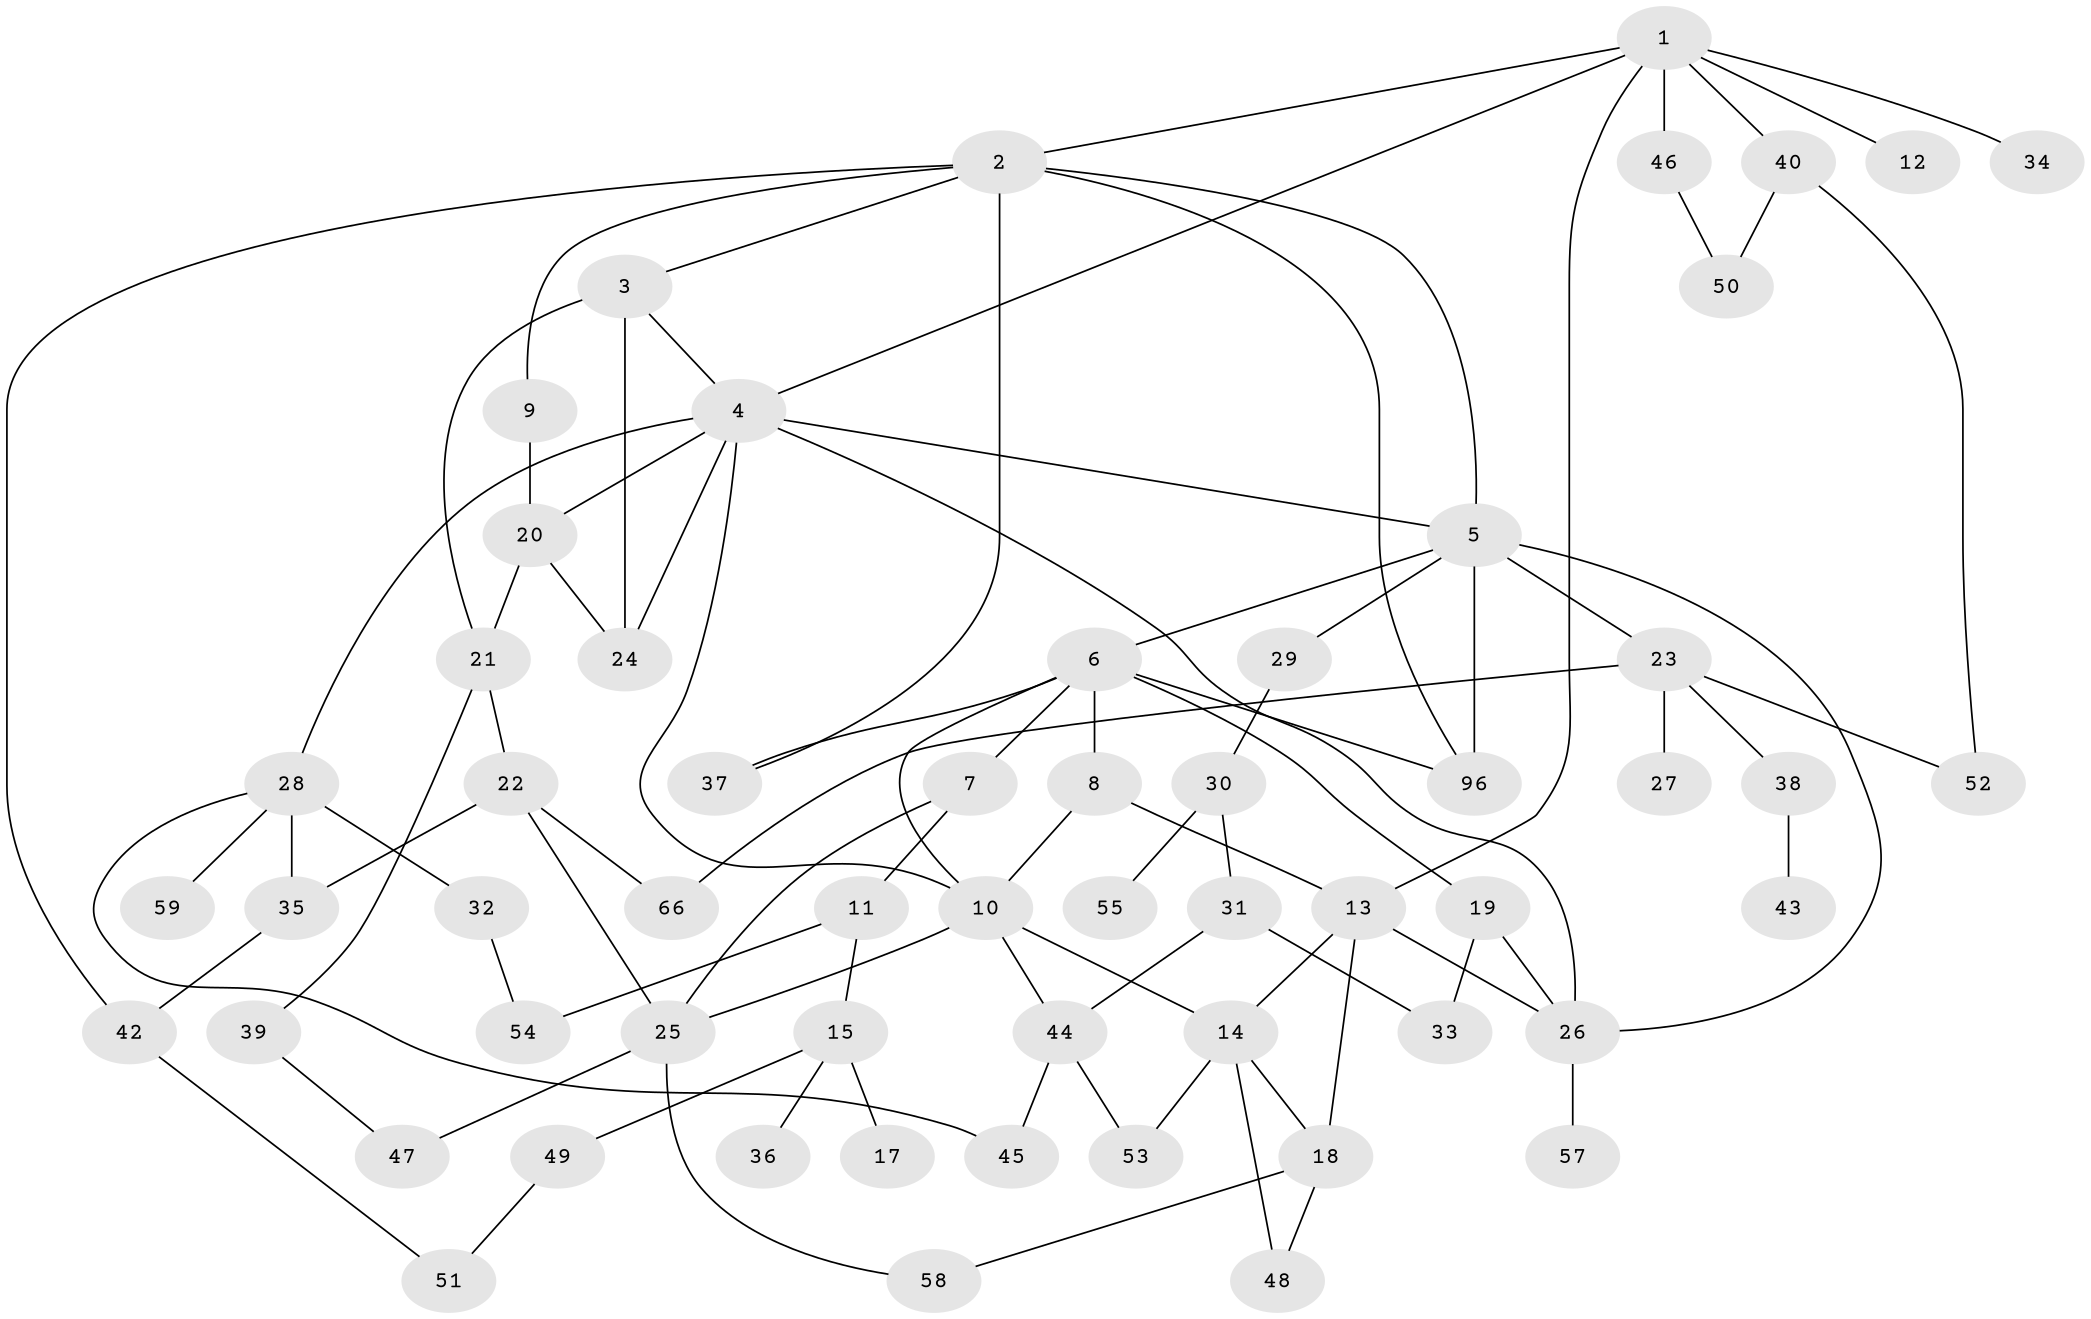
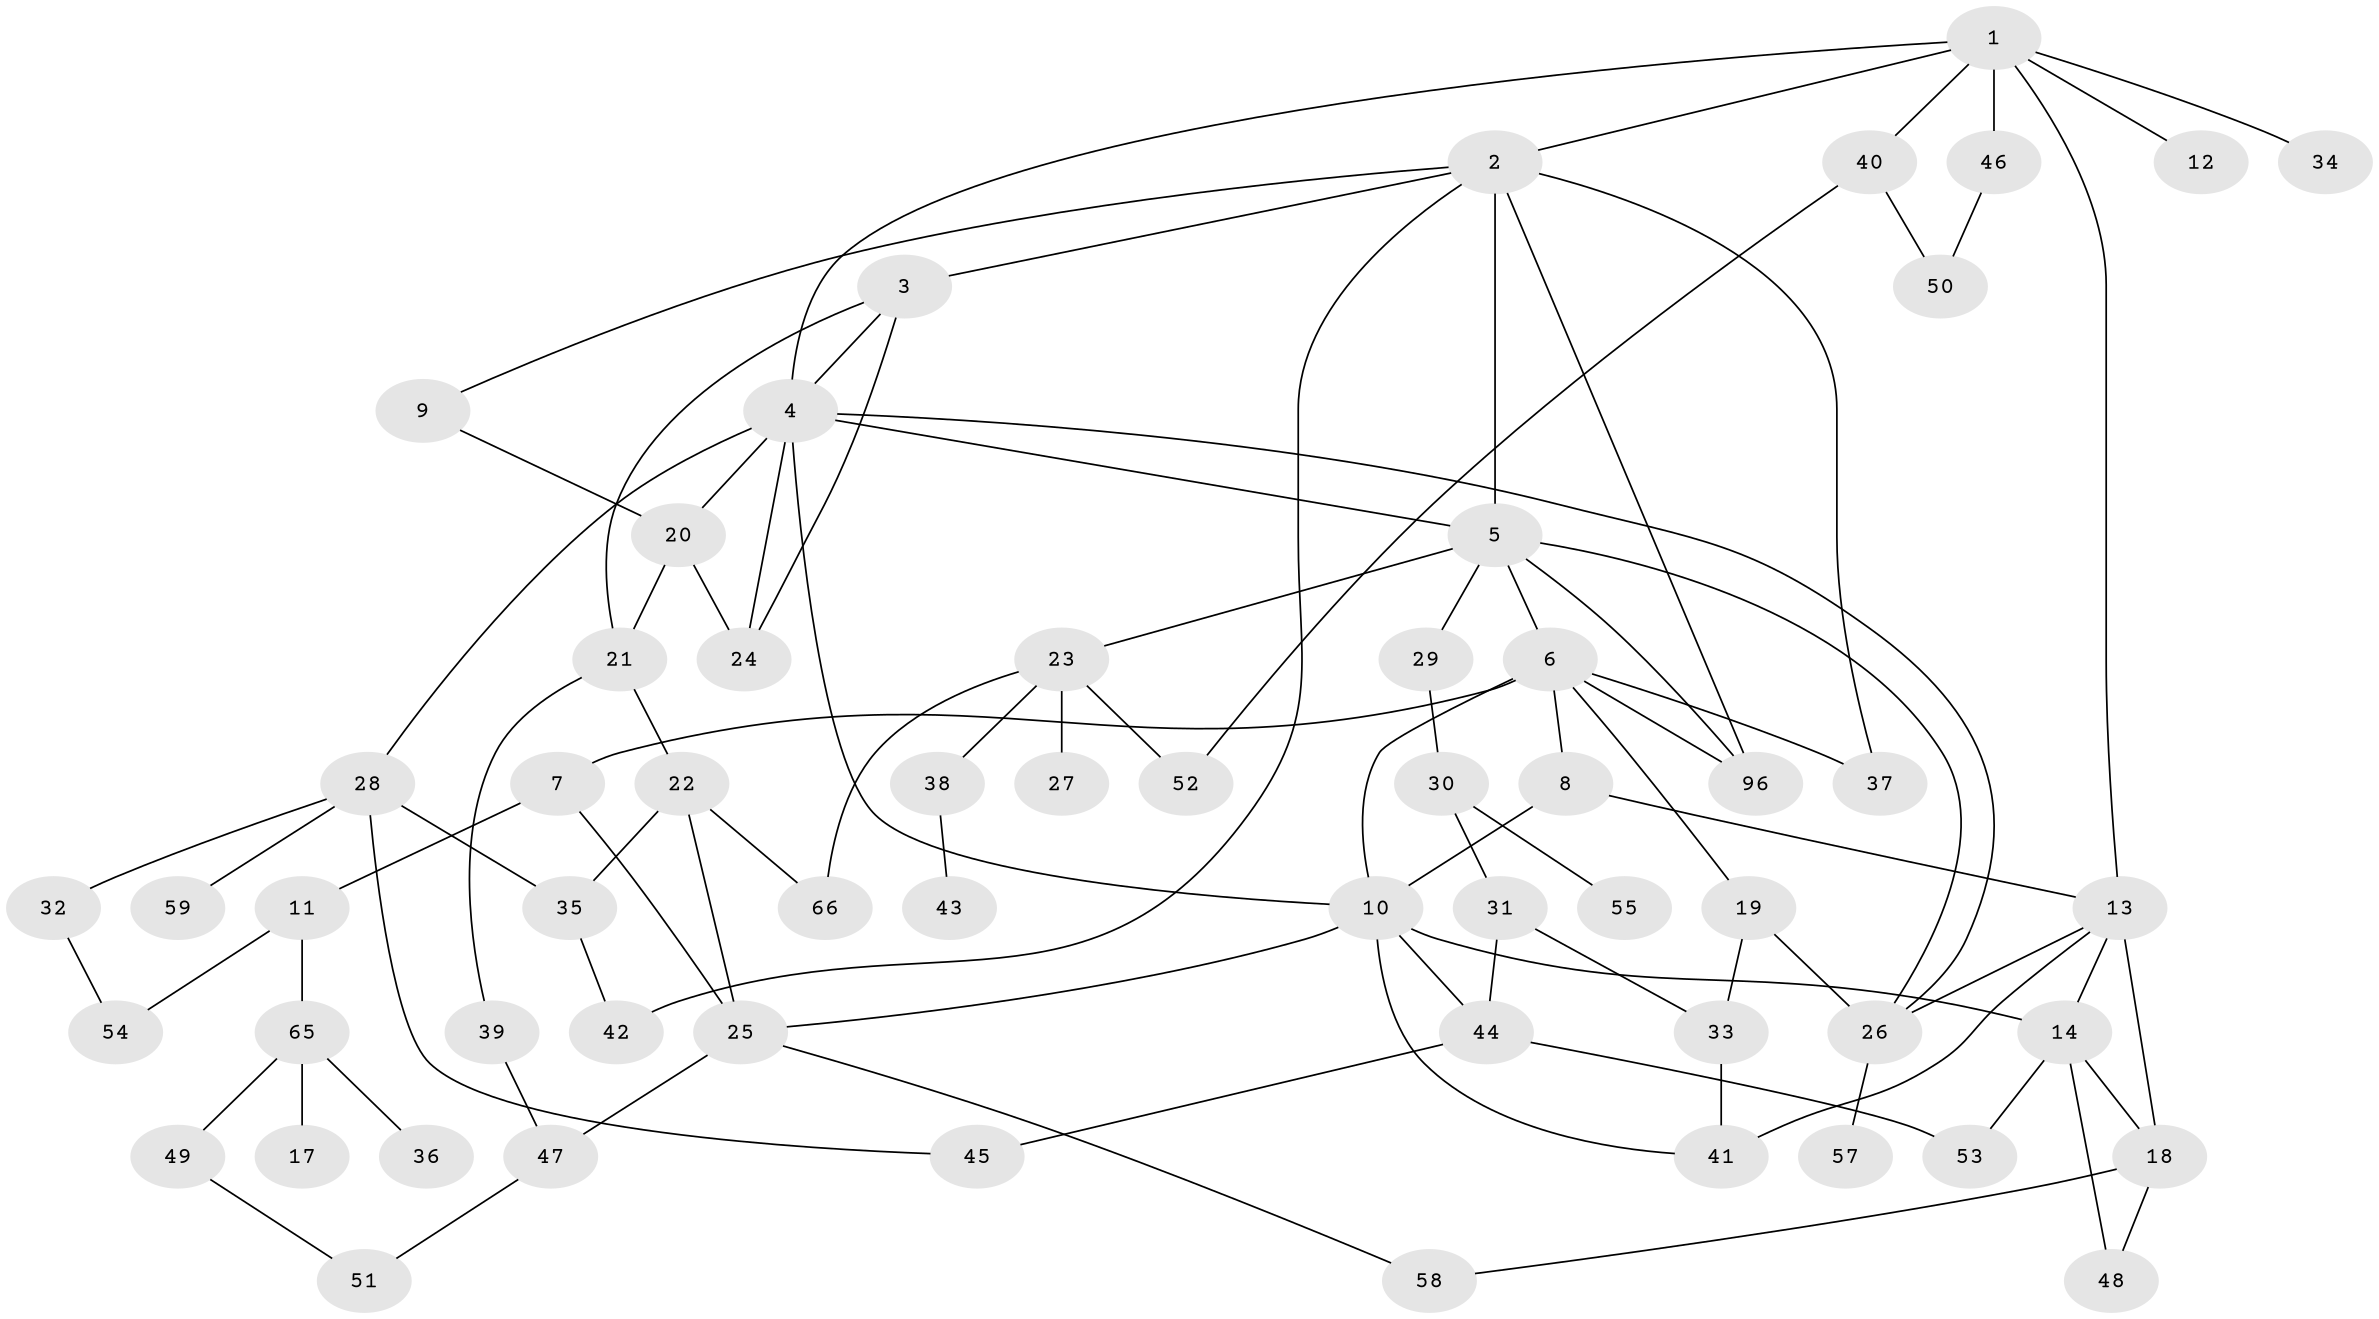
node "15": label "15" -> "65"
edge "42" -- "51": now "47" -- "51"
node "41": added
